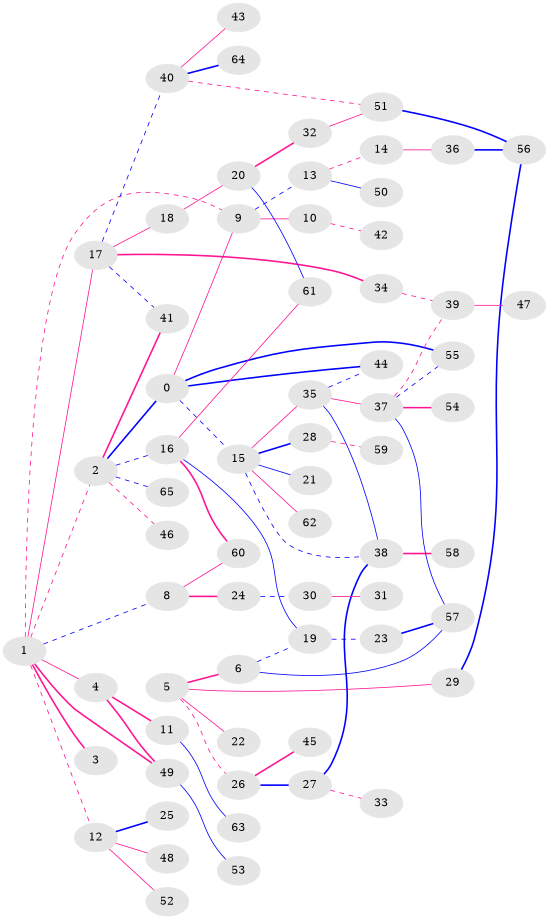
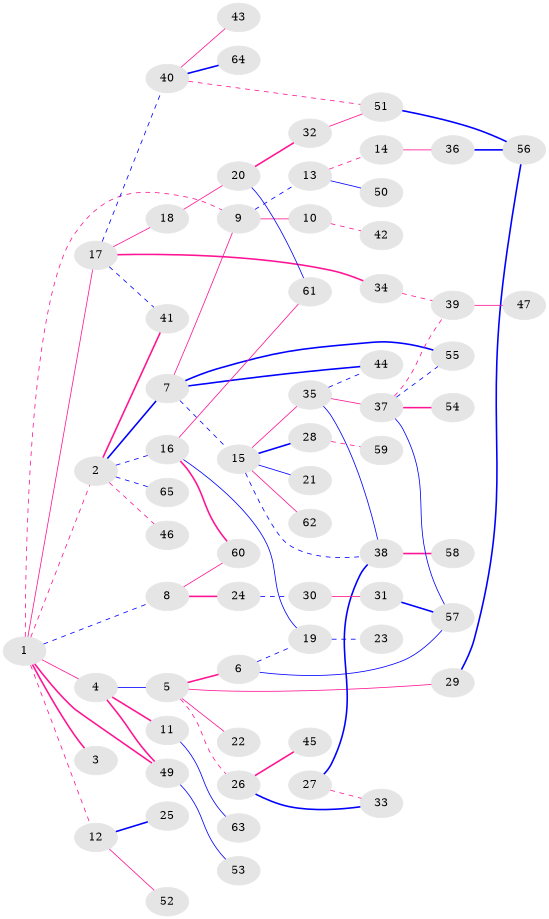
node "0": label "0" -> "7"
edge "57" -- "23": now "57" -- "31"
edge "4" -- "5": added
edge "26" -- "27": now "26" -- "33"
node "48": removed
